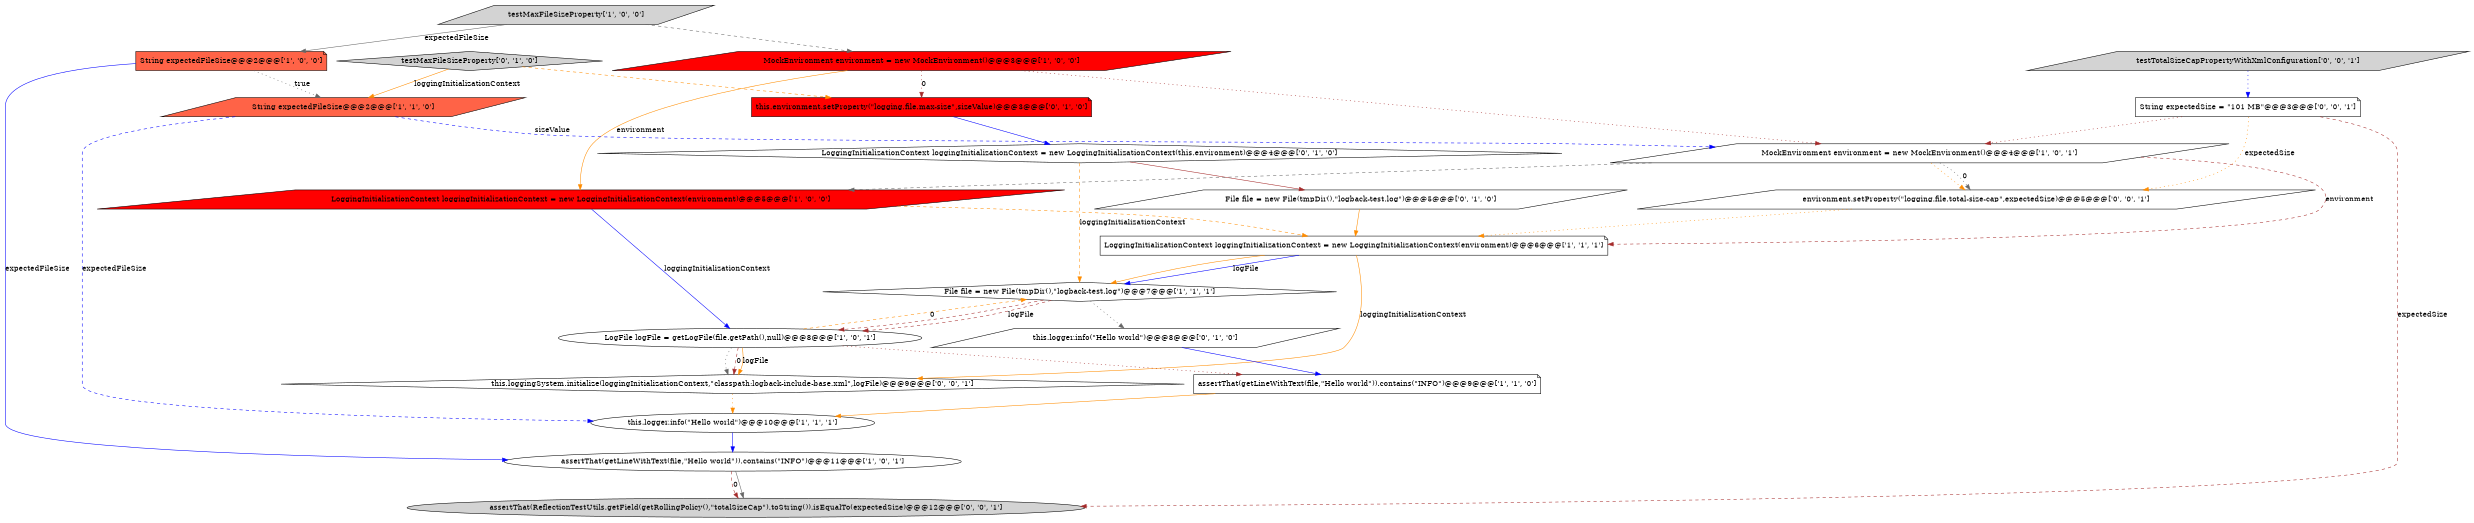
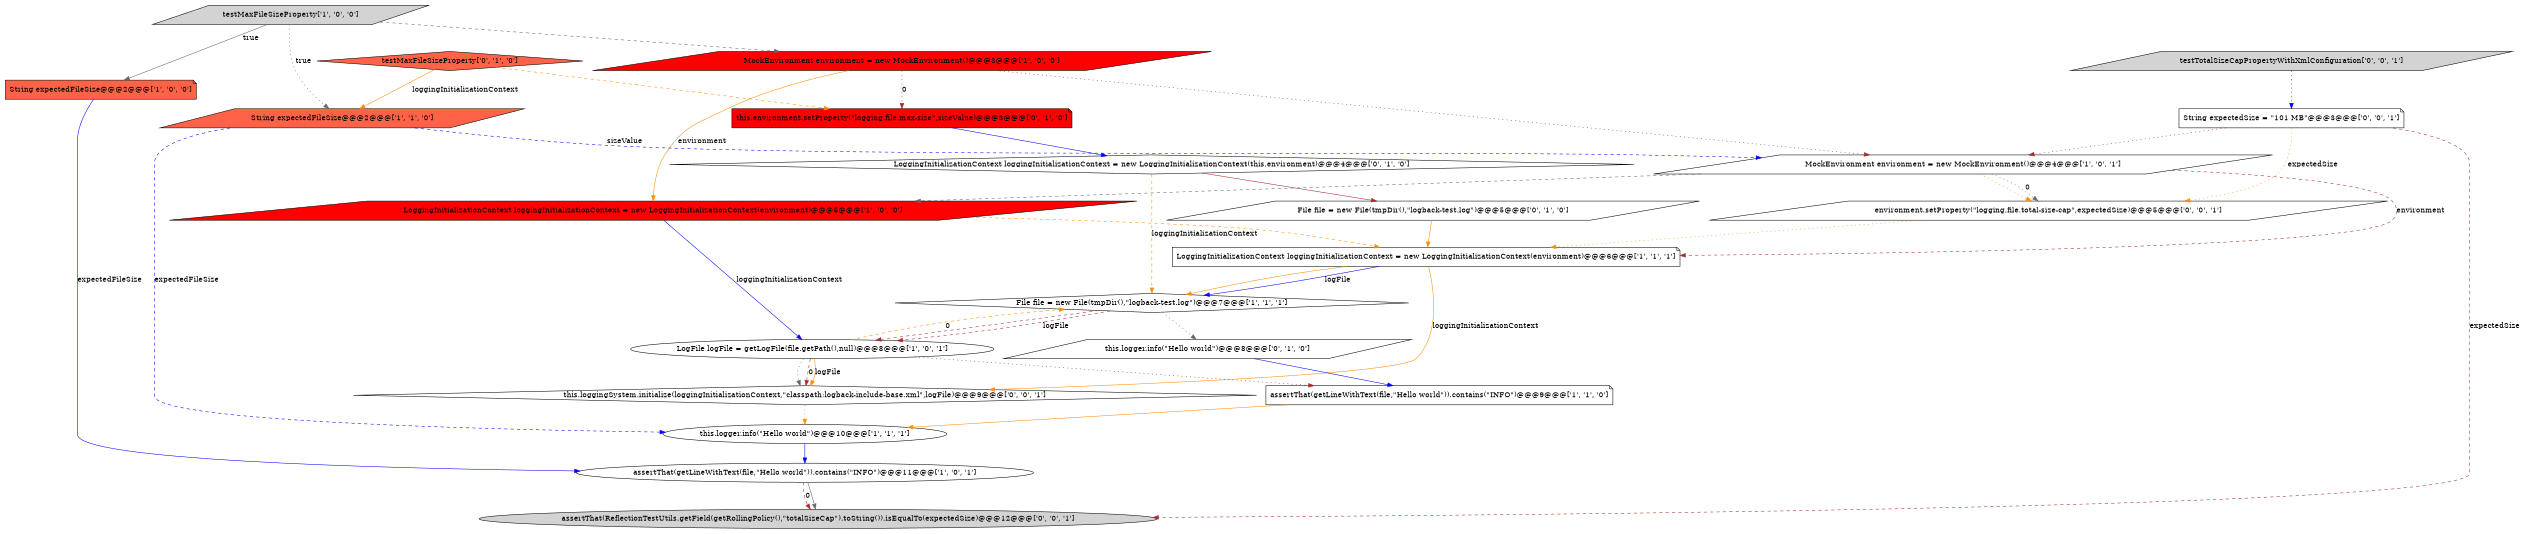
edge "testMaxFileSizeProperty['1', '0', '0']" -> "String expectedFileSize@@@2@@@['1', '0', '0']": label "expectedFileSize" -> "true"
node "testMaxFileSizeProperty['0', '1', '0']": fillcolor lightgray -> tomato
edge "String expectedFileSize@@@2@@@['1', '0', '0']" -> "String expectedFileSize@@@2@@@['1', '1', '0']": now "testMaxFileSizeProperty['1', '0', '0']" -> "String expectedFileSize@@@2@@@['1', '1', '0']"
